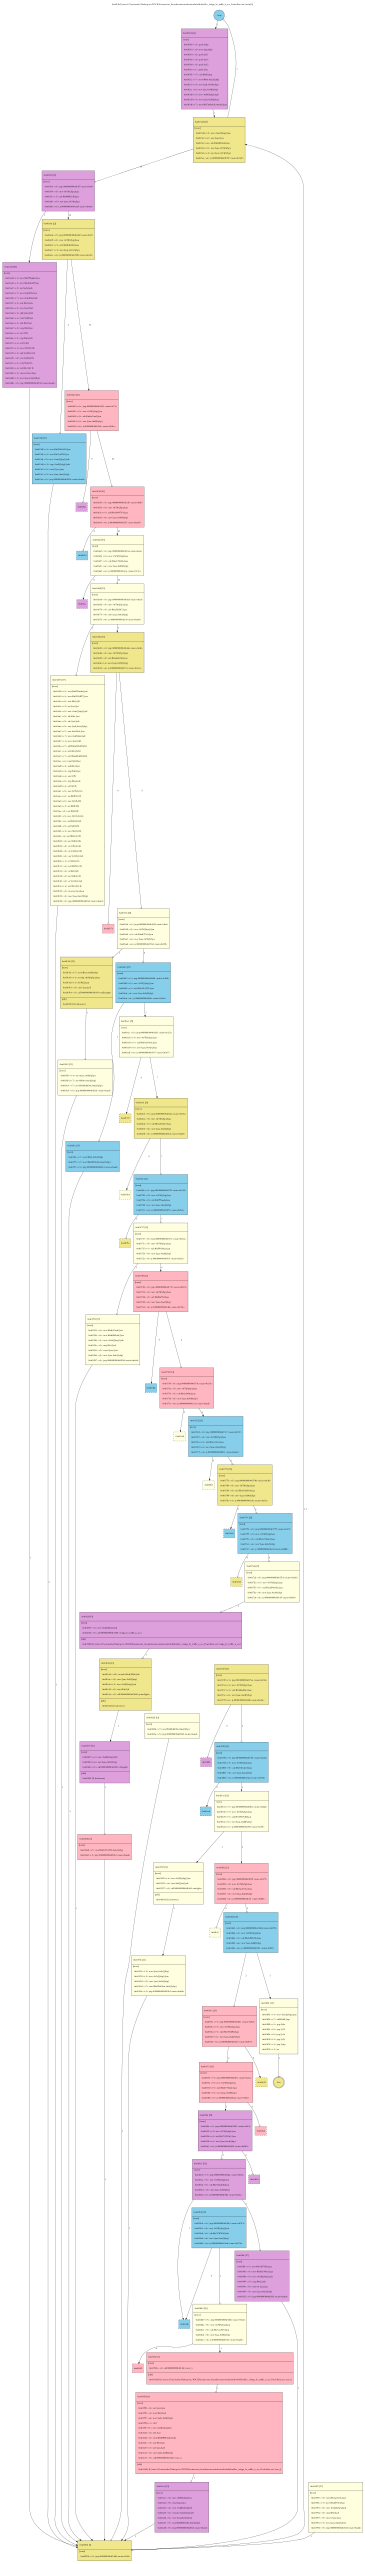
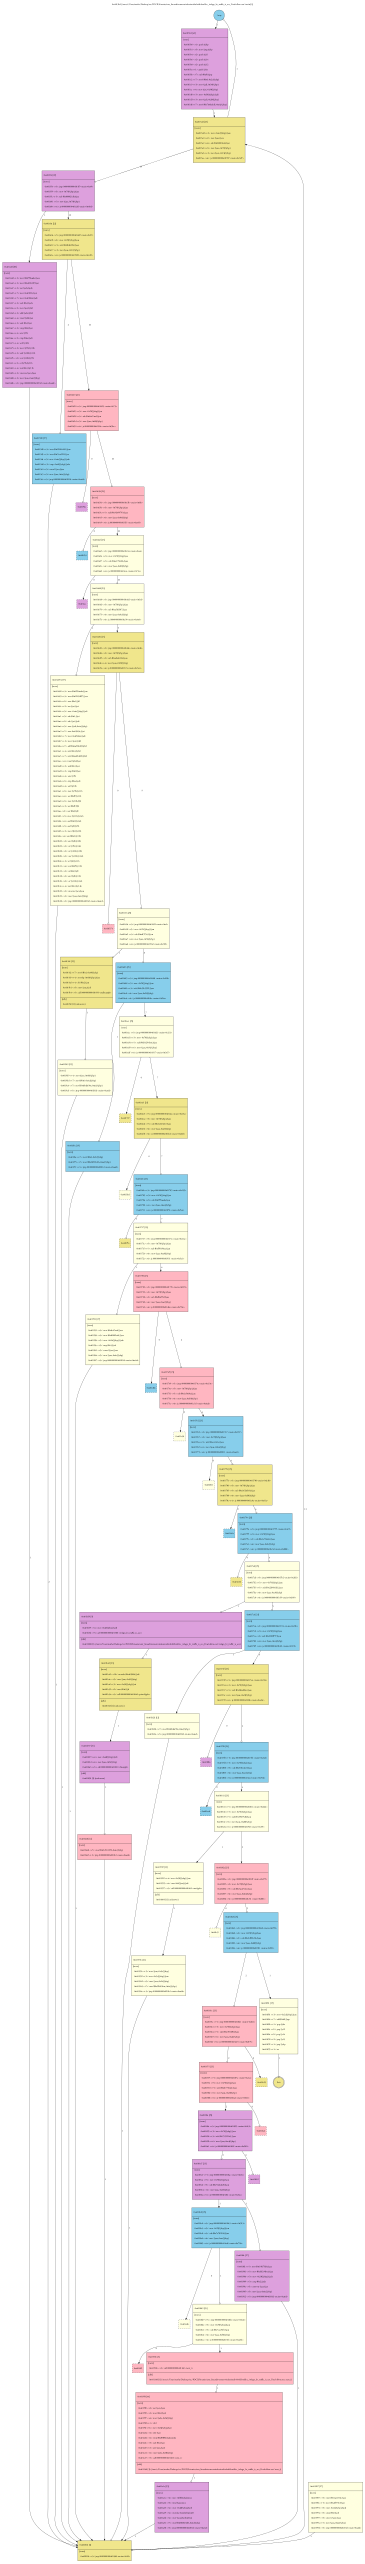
node "0x4017c6 [25]": added
edge "0x4018a7 [25]" -> "0x401cd6": now "0x4018a7 [25]" -> "0x4018c0 [25]"
node "0x401cd6": fillcolor skyblue -> lightyellow
